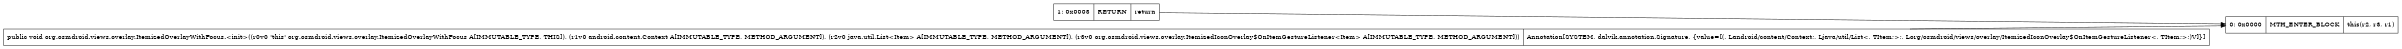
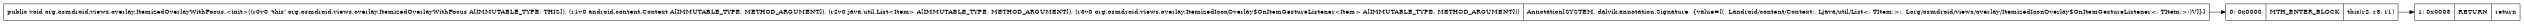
edge "1: 0x0003" -> "0: 0x0000": reversed
